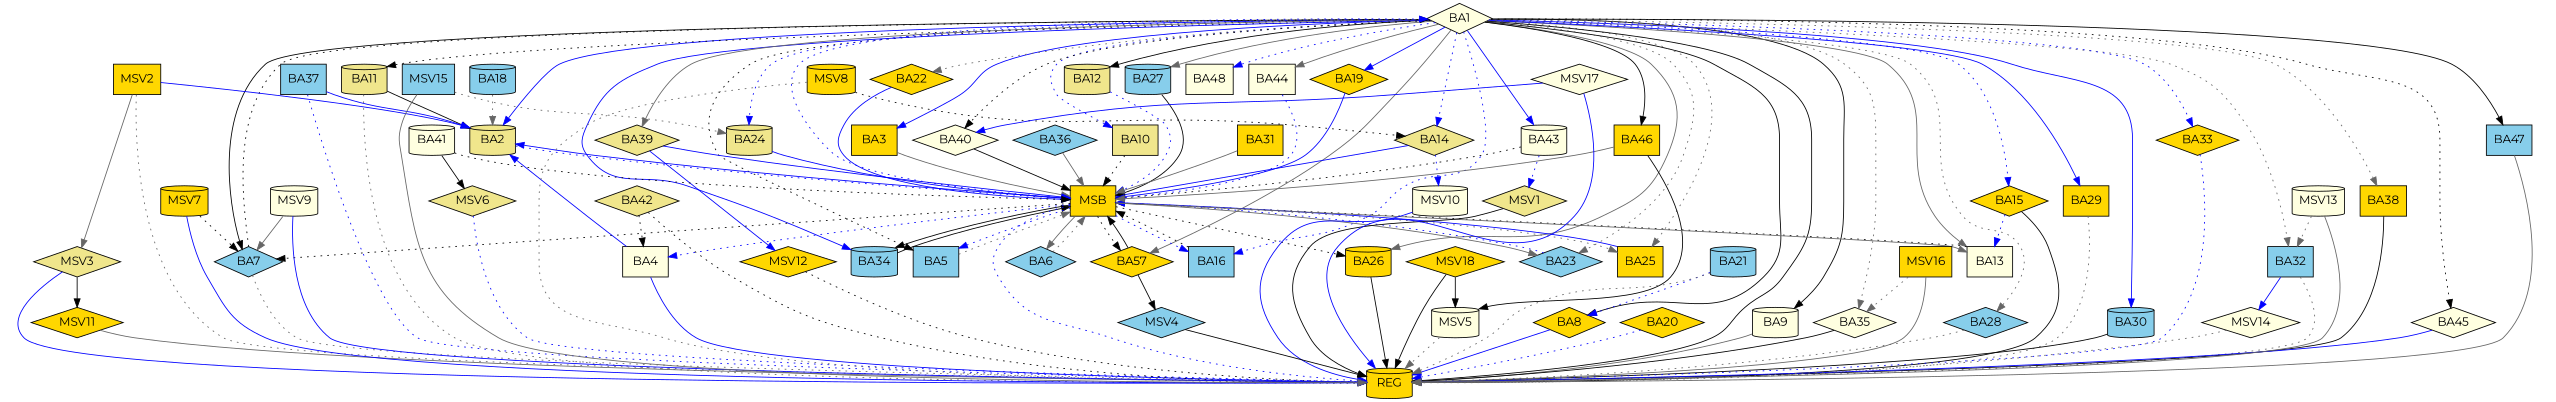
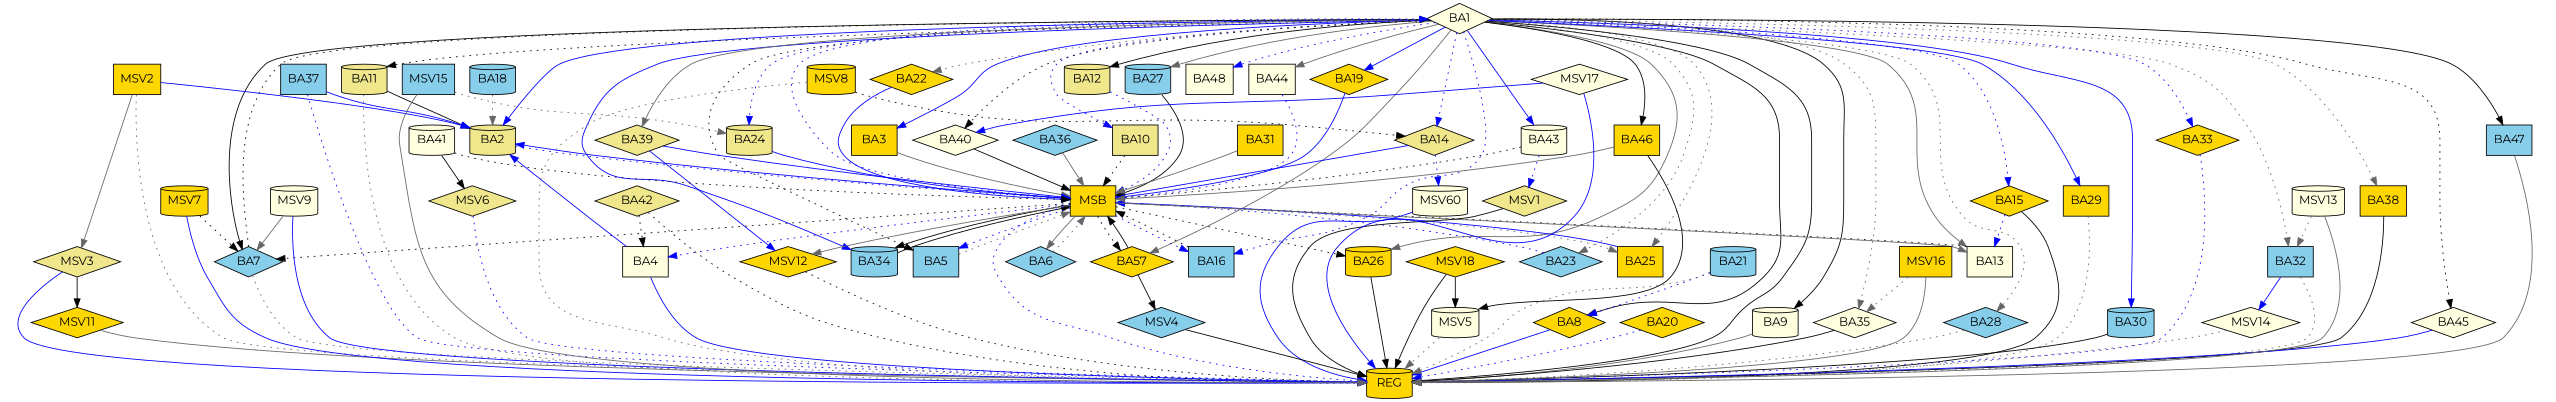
node "MSV10": label "MSV10" -> "MSV60"
edge "MSB" -> "BA23": now "MSB" -> "MSV12"
